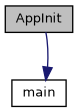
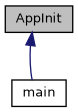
edge "AppInit" -> "main": reversed
